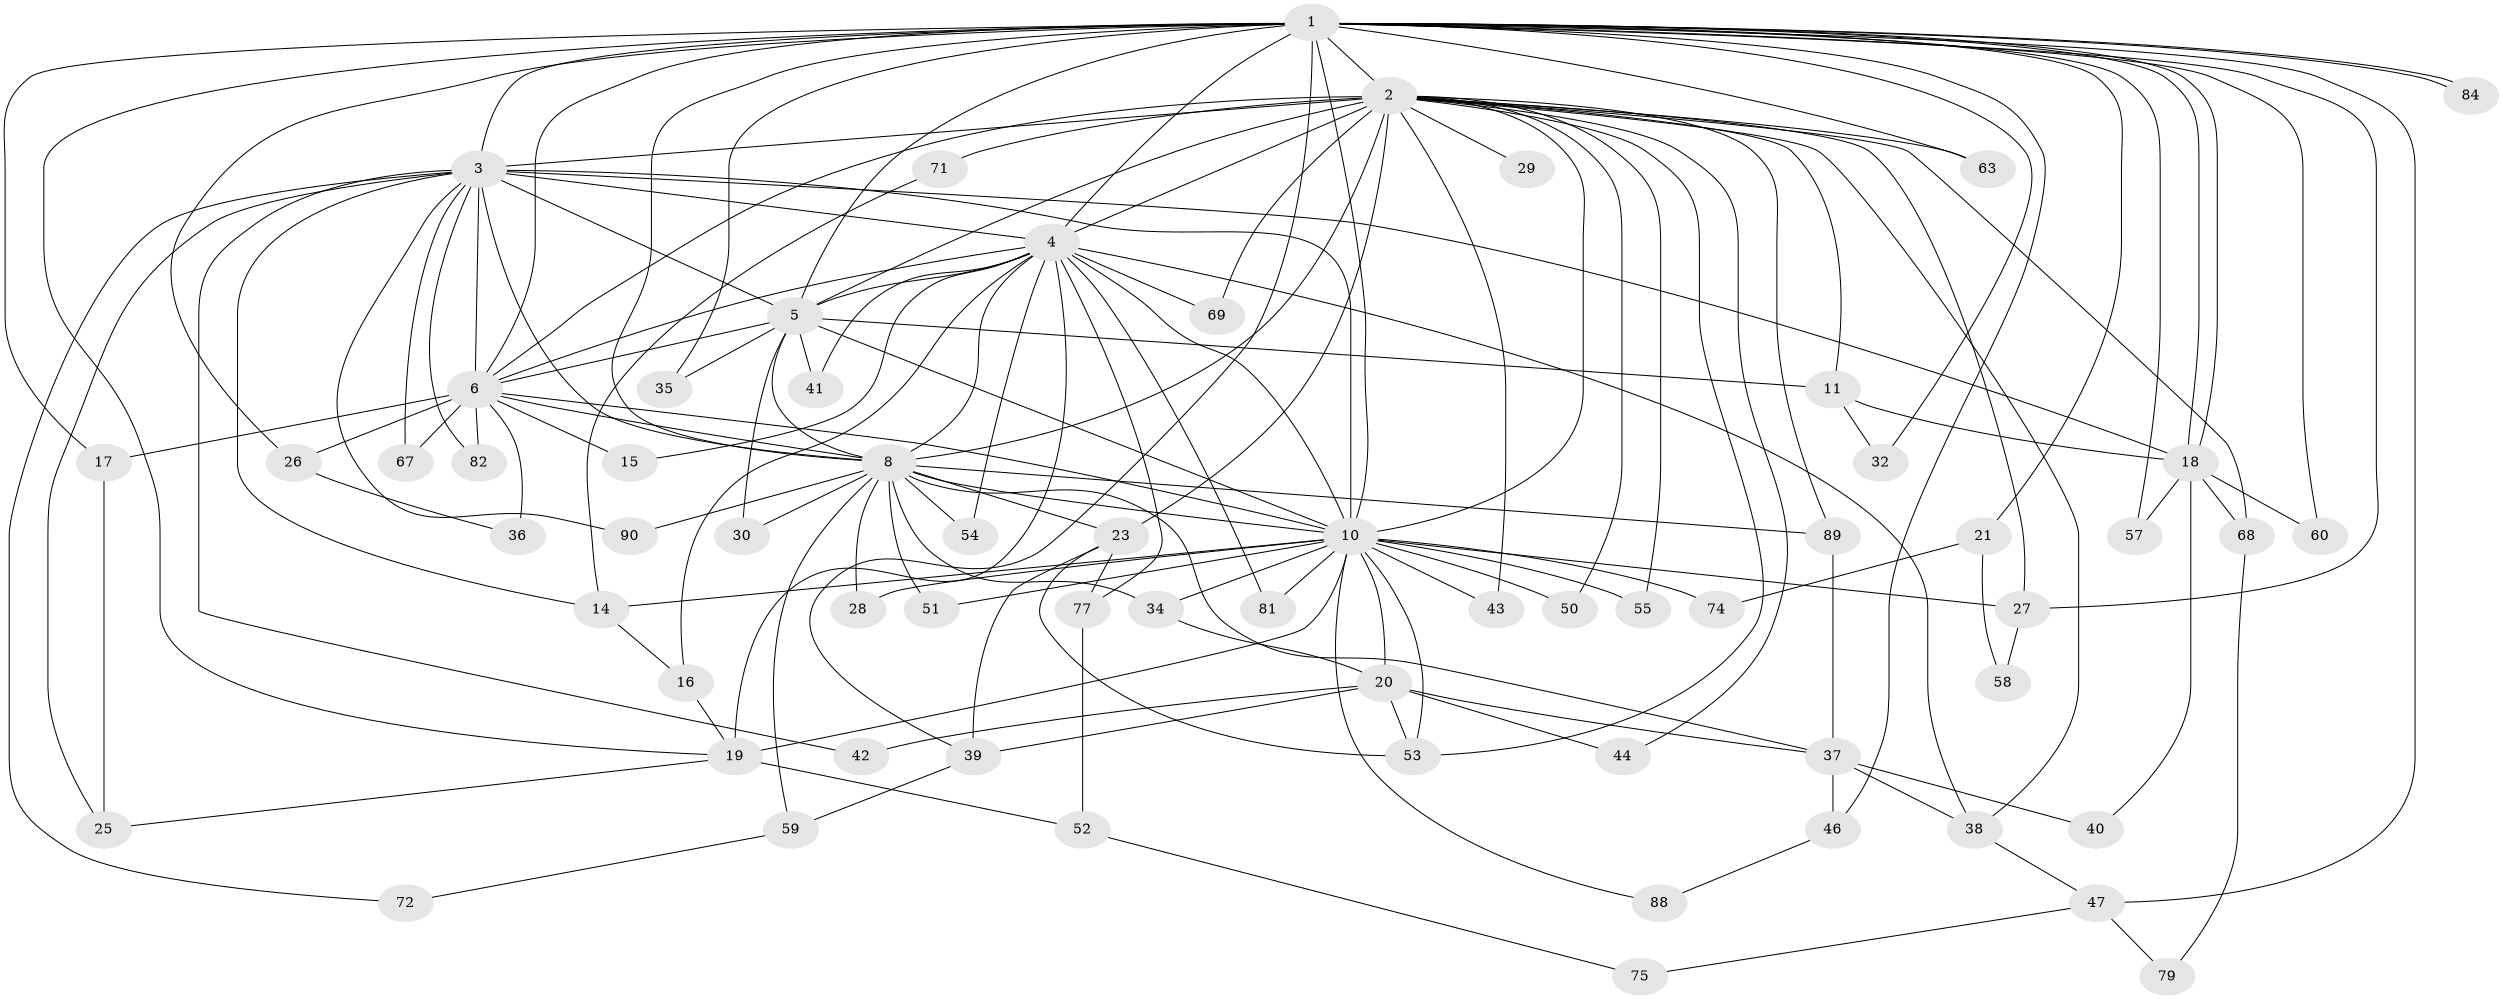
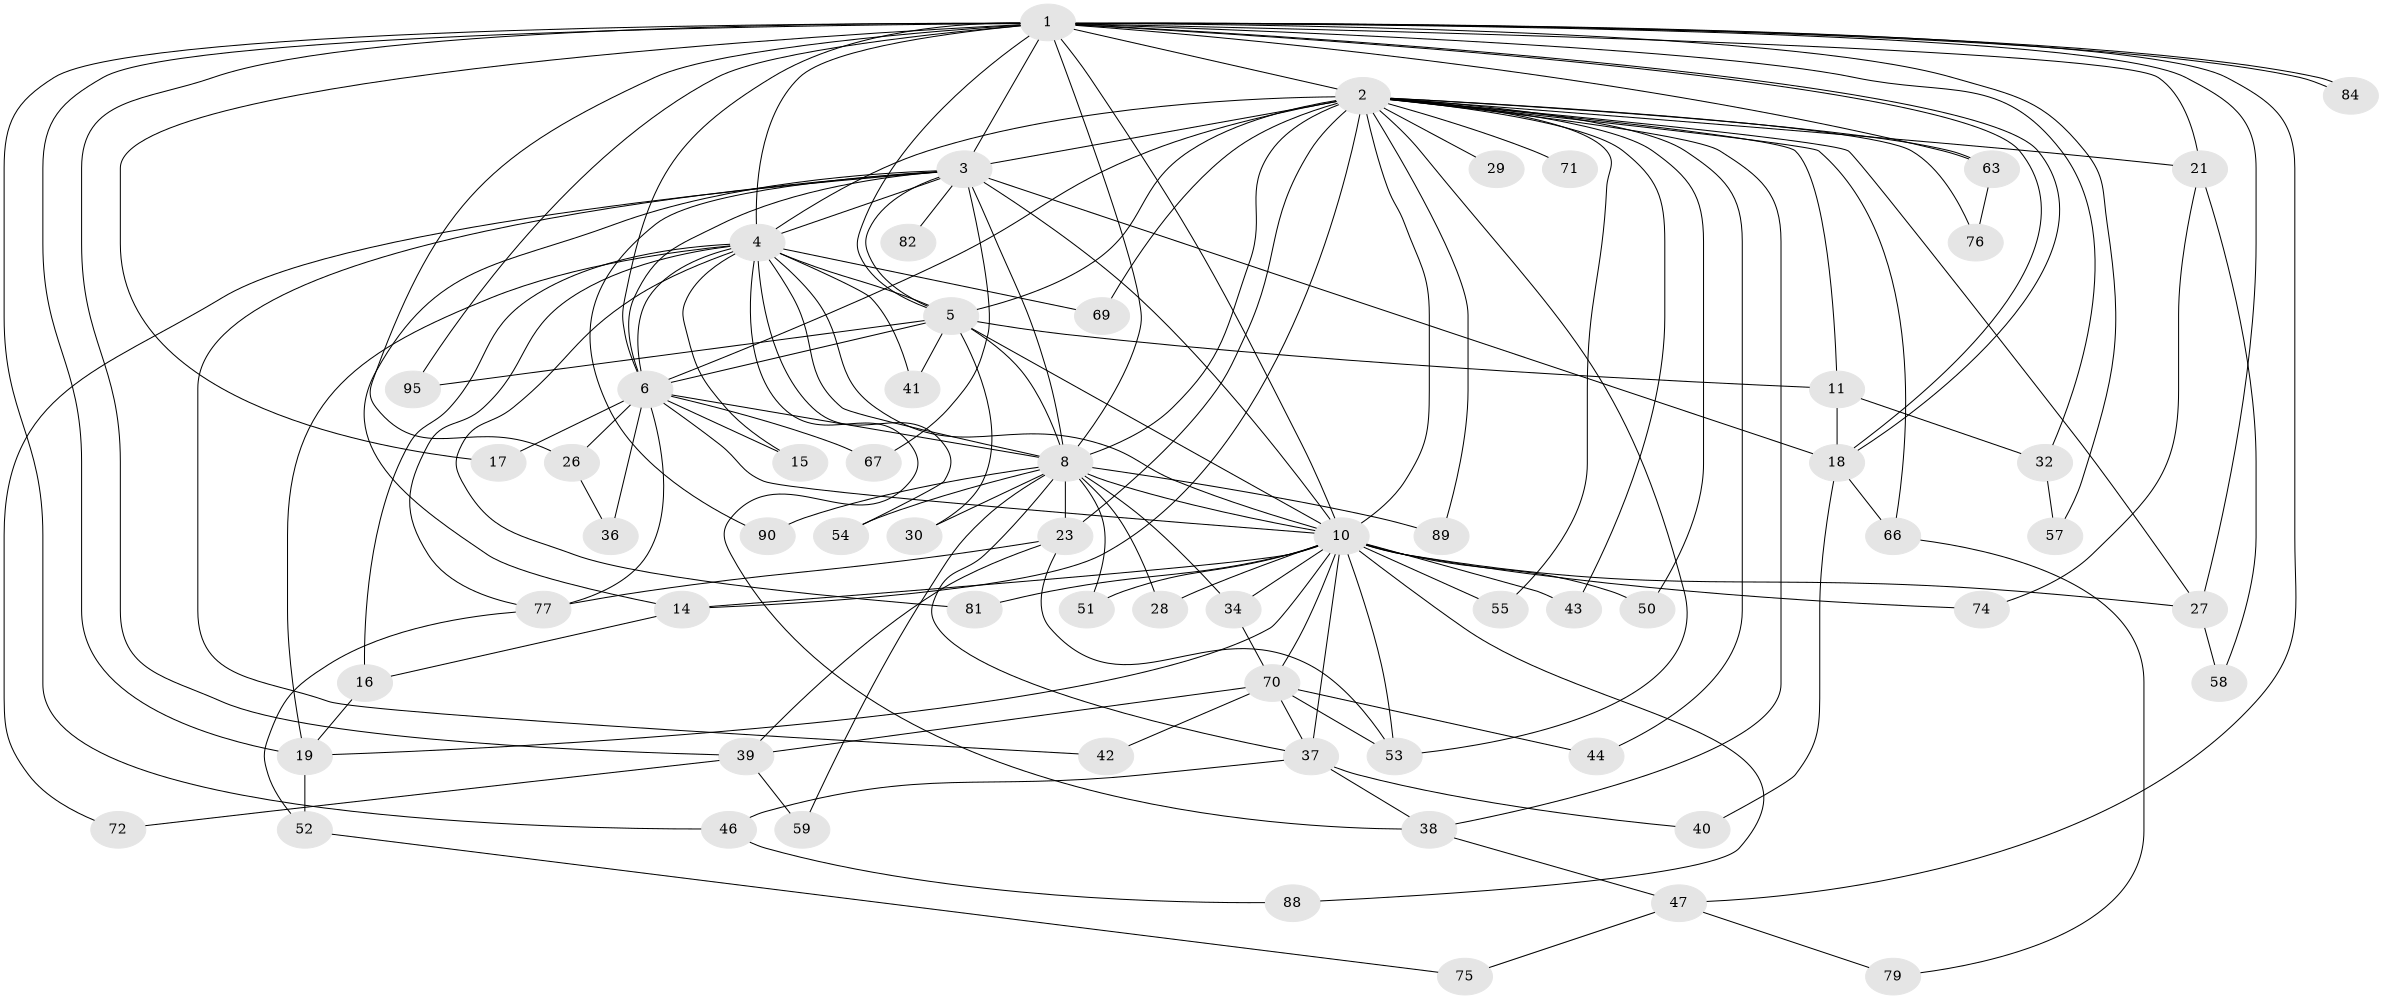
edge "2" -- "21": added
node "76": added
edge "71" -- "14": now "2" -- "14"
node "35": label "35" -> "95"
edge "6" -- "82": now "6" -- "77"
edge "18" -- "57": now "32" -- "57"
node "68": label "68" -> "66"
node "60": removed
edge "89" -- "37": now "10" -- "37"
node "20": label "20" -> "70"
node "25": removed
edge "59" -- "72": now "39" -- "72"
